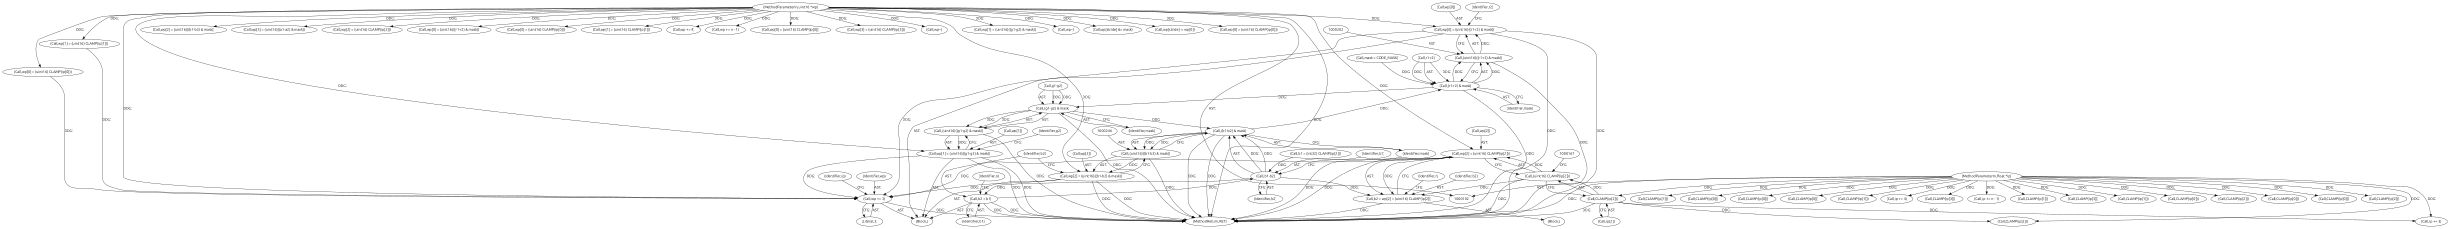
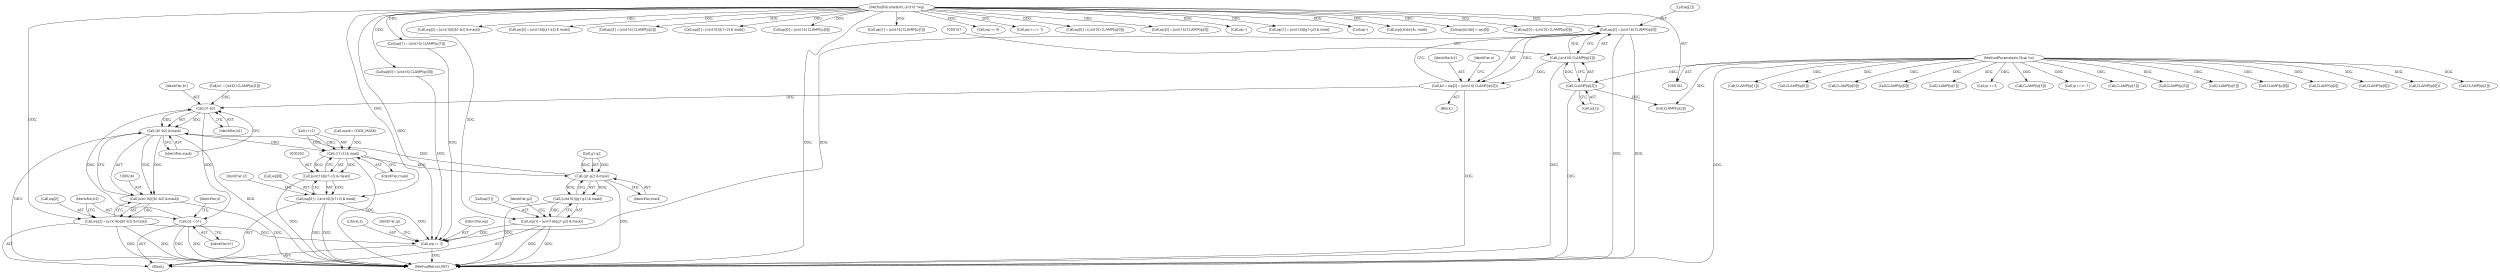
edge "(Call,(uint16)((g1-g2) & mask))" -> "(Call,(g1-g2) & mask)": label "AST: " -> "CFG: "
edge "(Call,b1-b2)" -> "(Call,b2 = wp[2] = (uint16) CLAMP(ip[2]))": reversed
edge "(Call,wp += 3)" -> "(Literal,3)": removed, label "CFG:"
node "(Call,ip += 3)": removed
